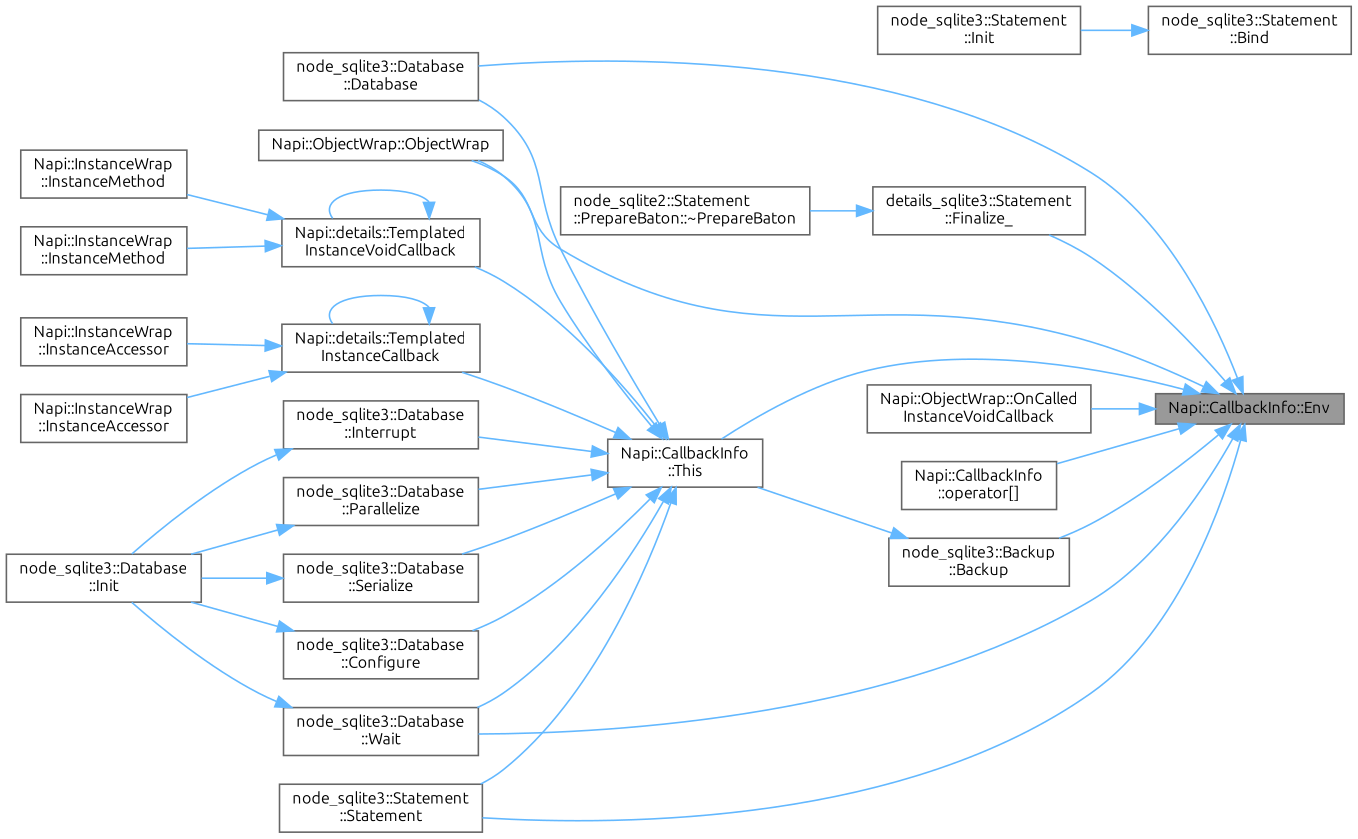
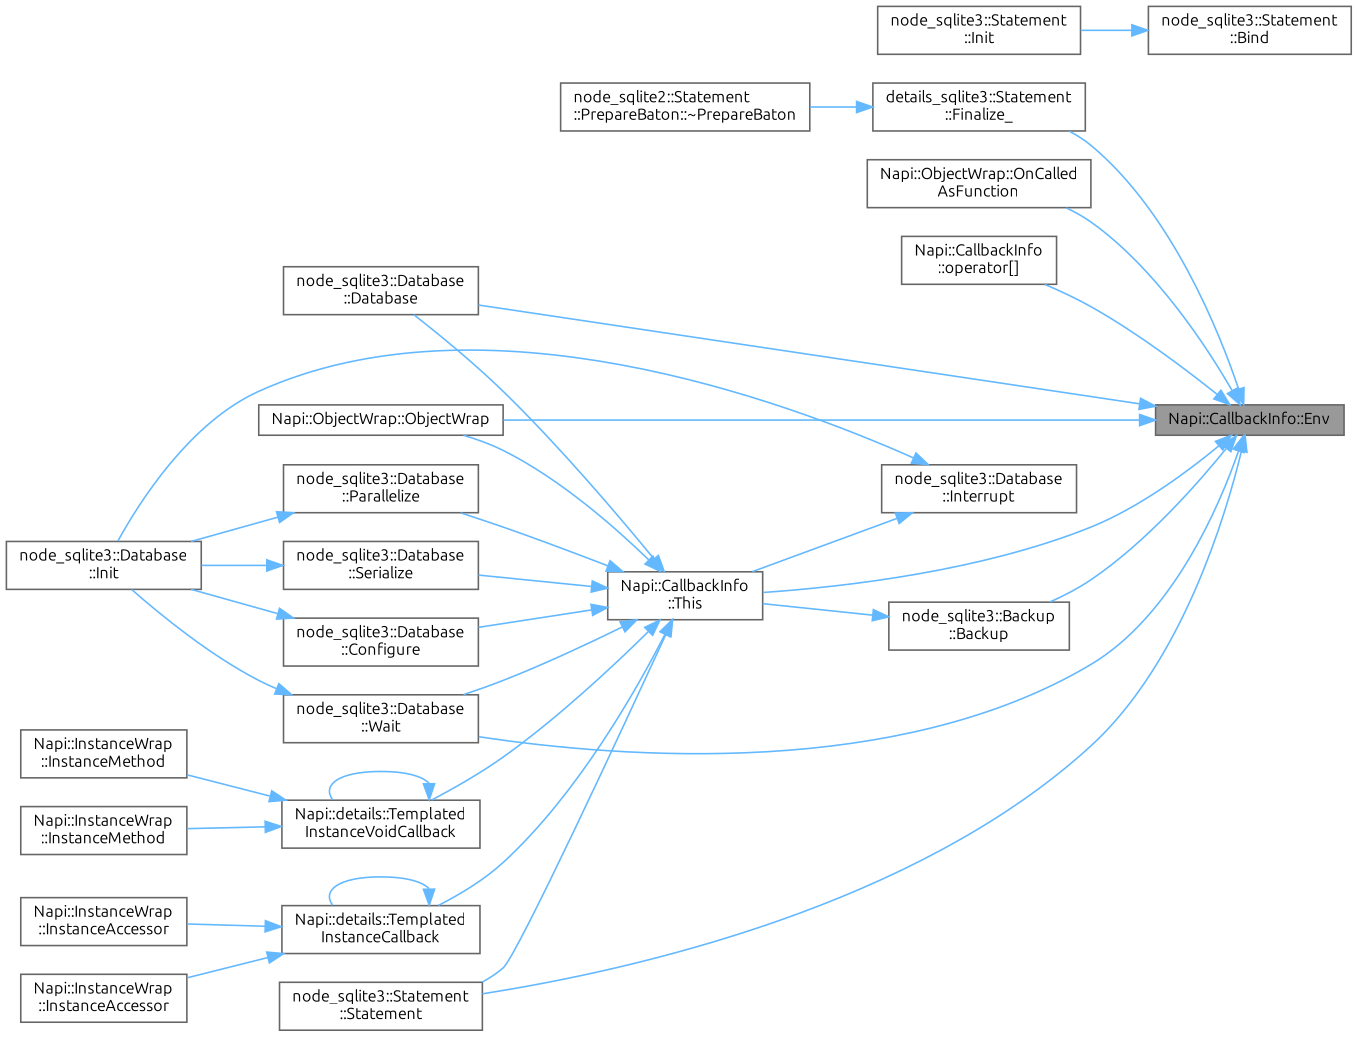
node "Napi::ObjectWrap::OnCalled InstanceVoidCallback": label "Napi::ObjectWrap::OnCalled InstanceVoidCallback" -> "Napi::ObjectWrap::OnCalled AsFunction"
edge "node_sqlite3::Database ::Interrupt" -> "Napi::CallbackInfo ::This": reversed
